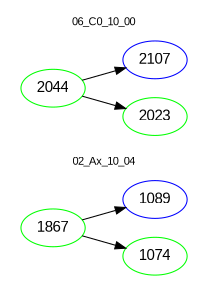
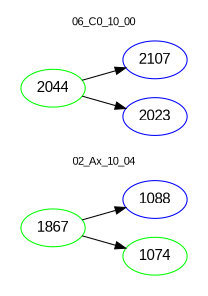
node "2023": color green -> blue
node "1089": label "1089" -> "1088"
